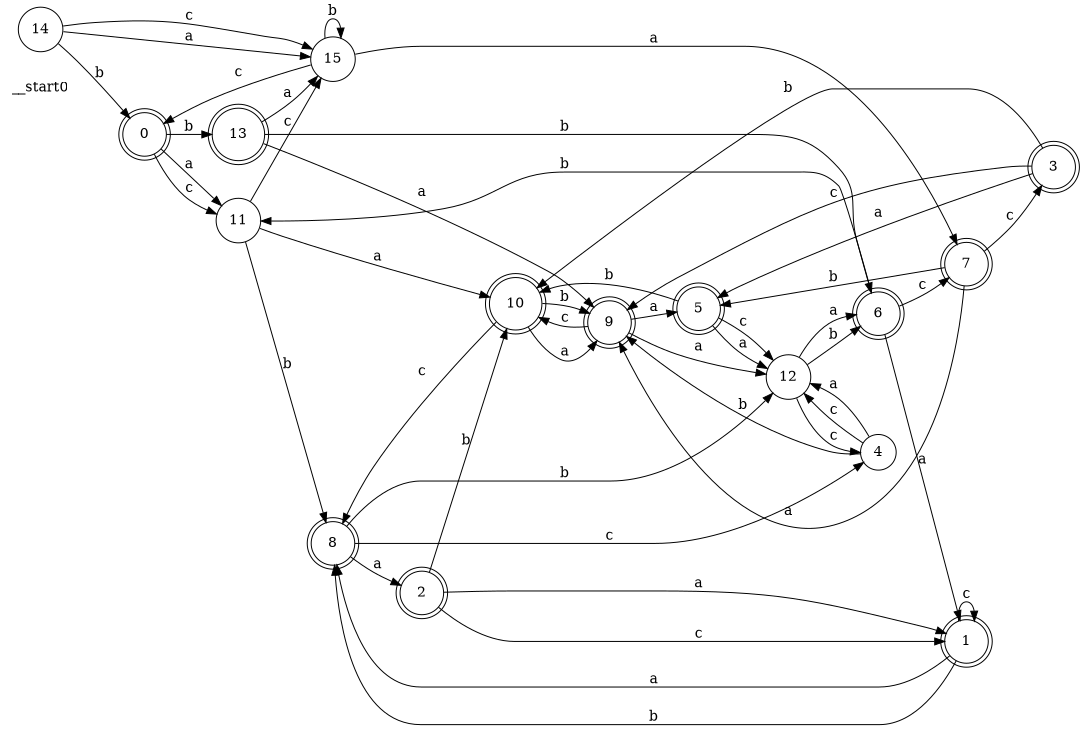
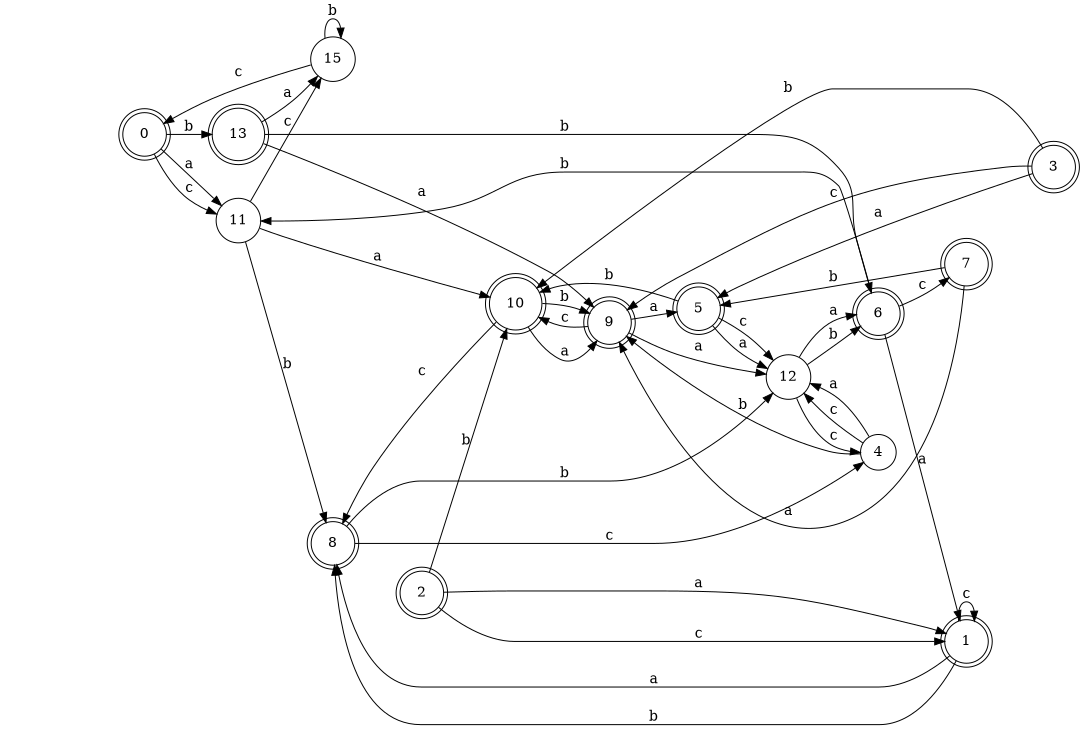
node "14": removed
edge "15" -> "7": removed, label "a"
node "__start0": removed
edge "7" -> "3": removed, label "c"
edge "8" -> "2": removed, label "a"
